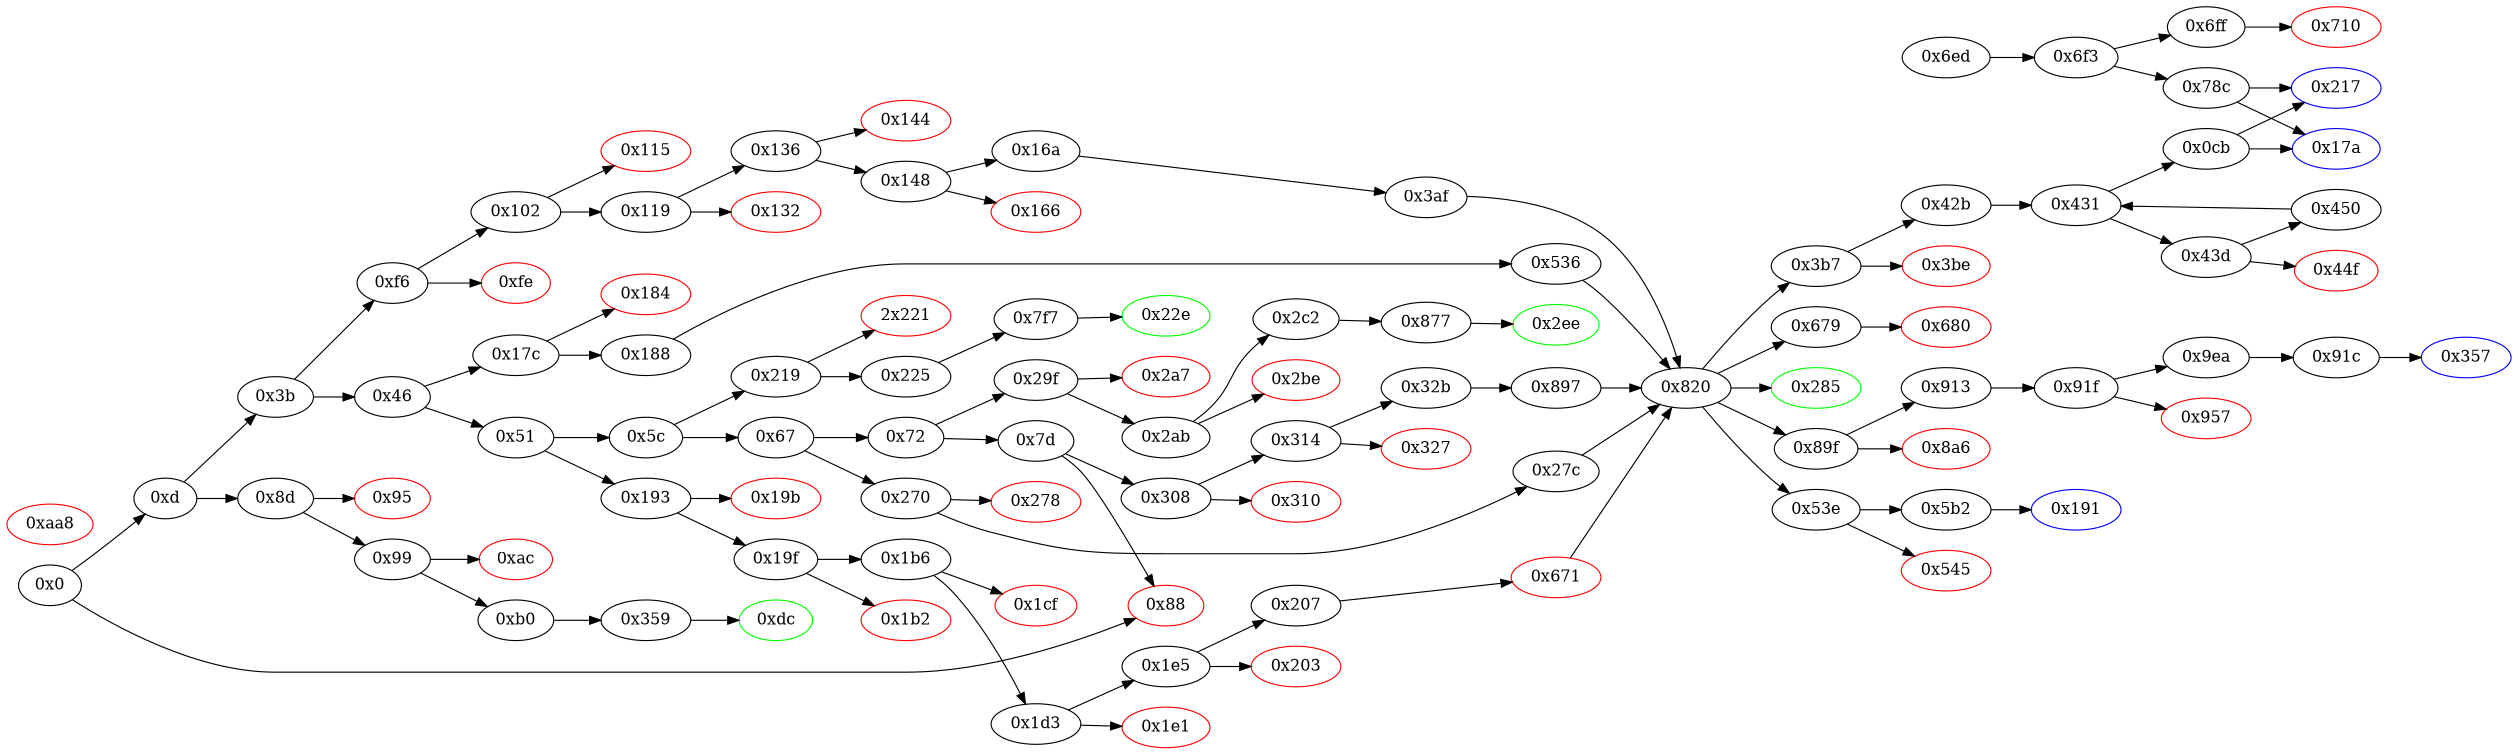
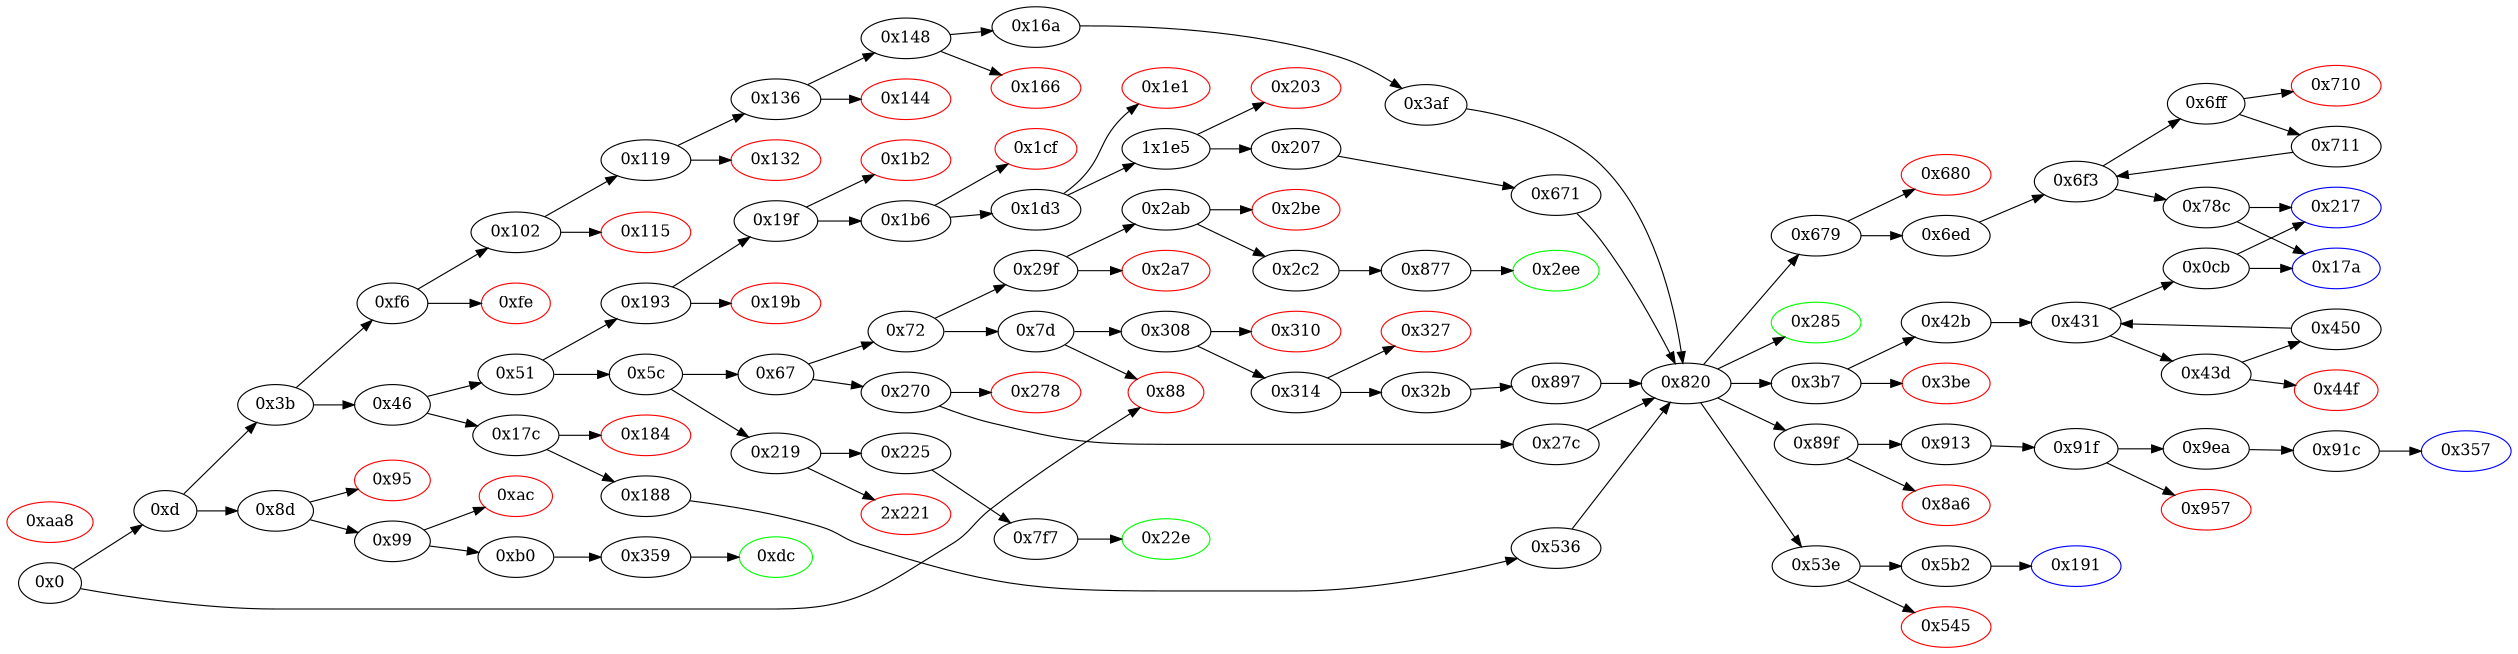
node "0x711": added
edge "0x679" -> "0x6ed": added
node "0x671": color red -> black
node "0x1e5": label "0x1e5" -> "1x1e5"
